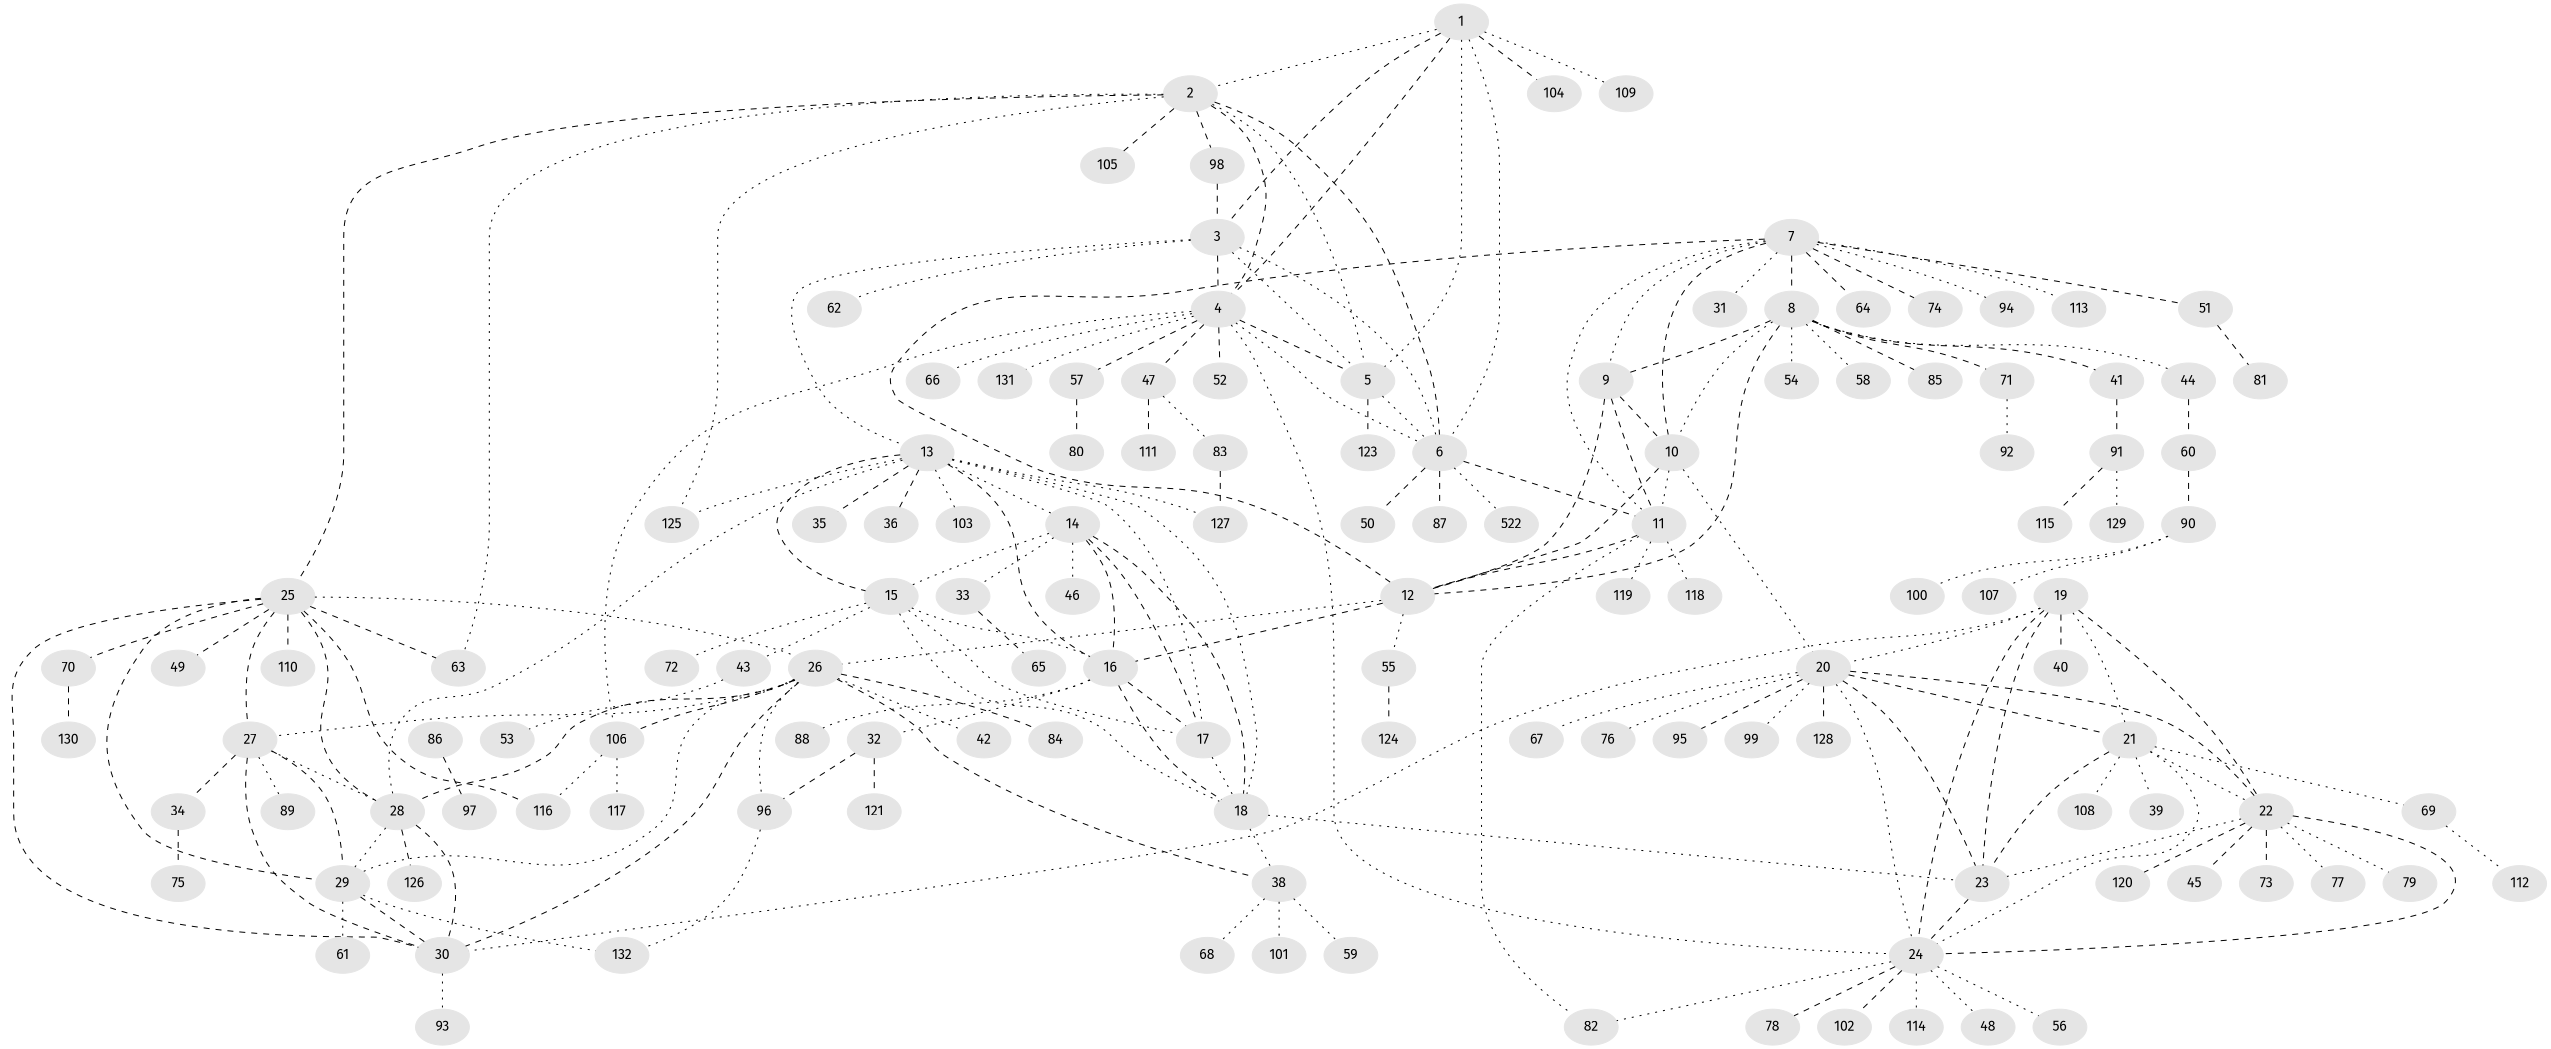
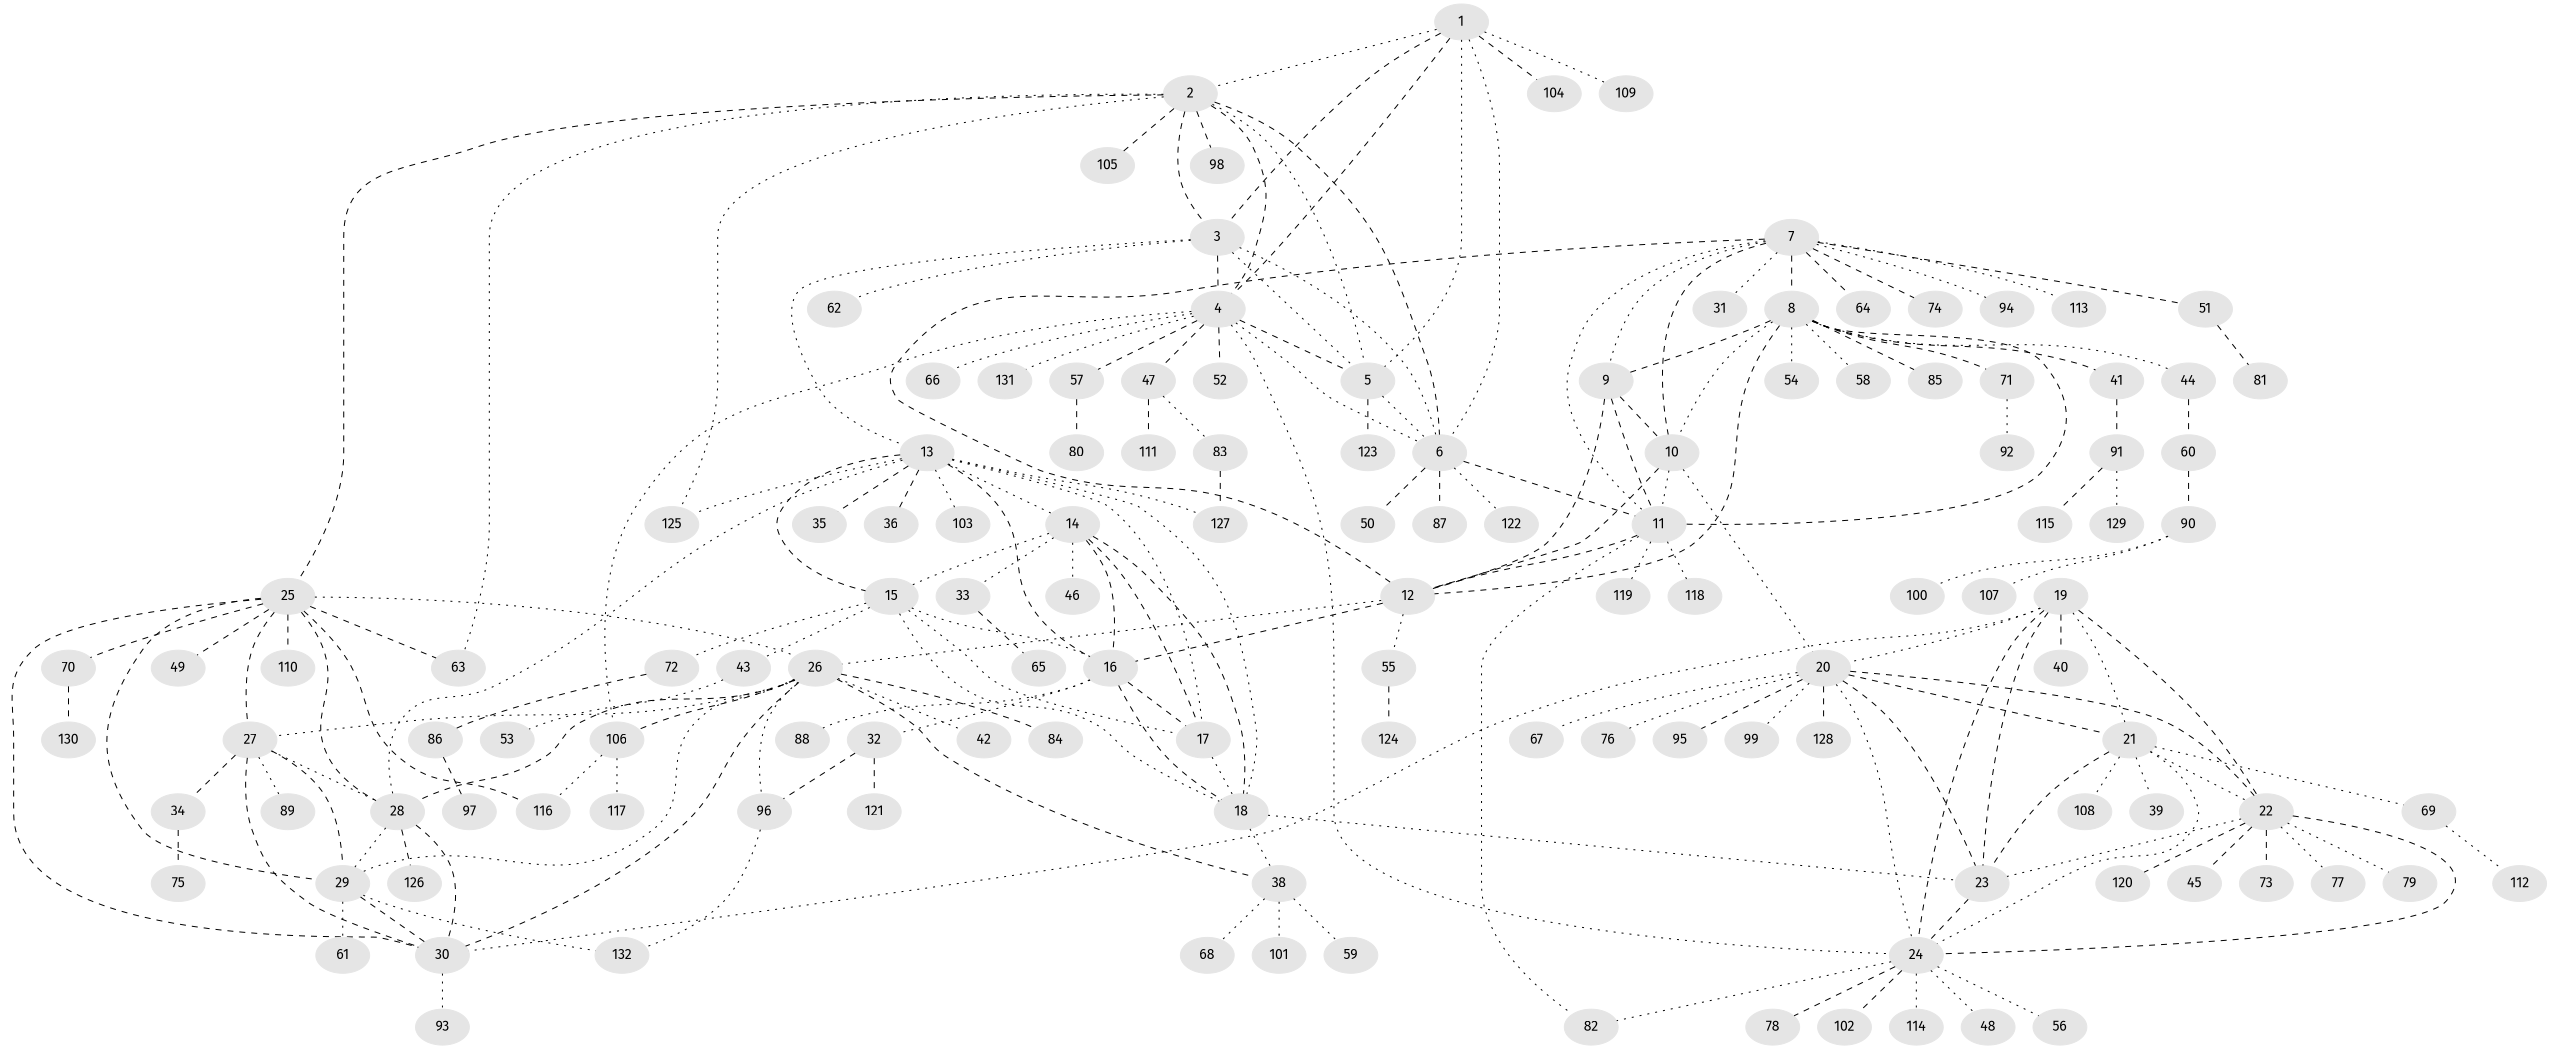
edge "98" -- "3": now "2" -- "3"
edge "8" -- "11": added
node "522": label "522" -> "122"
edge "72" -- "86": added
